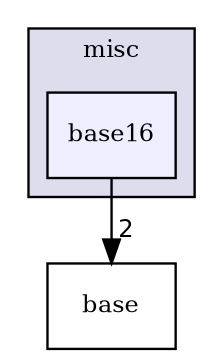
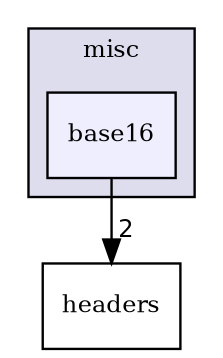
node "base": label "base" -> "headers"
